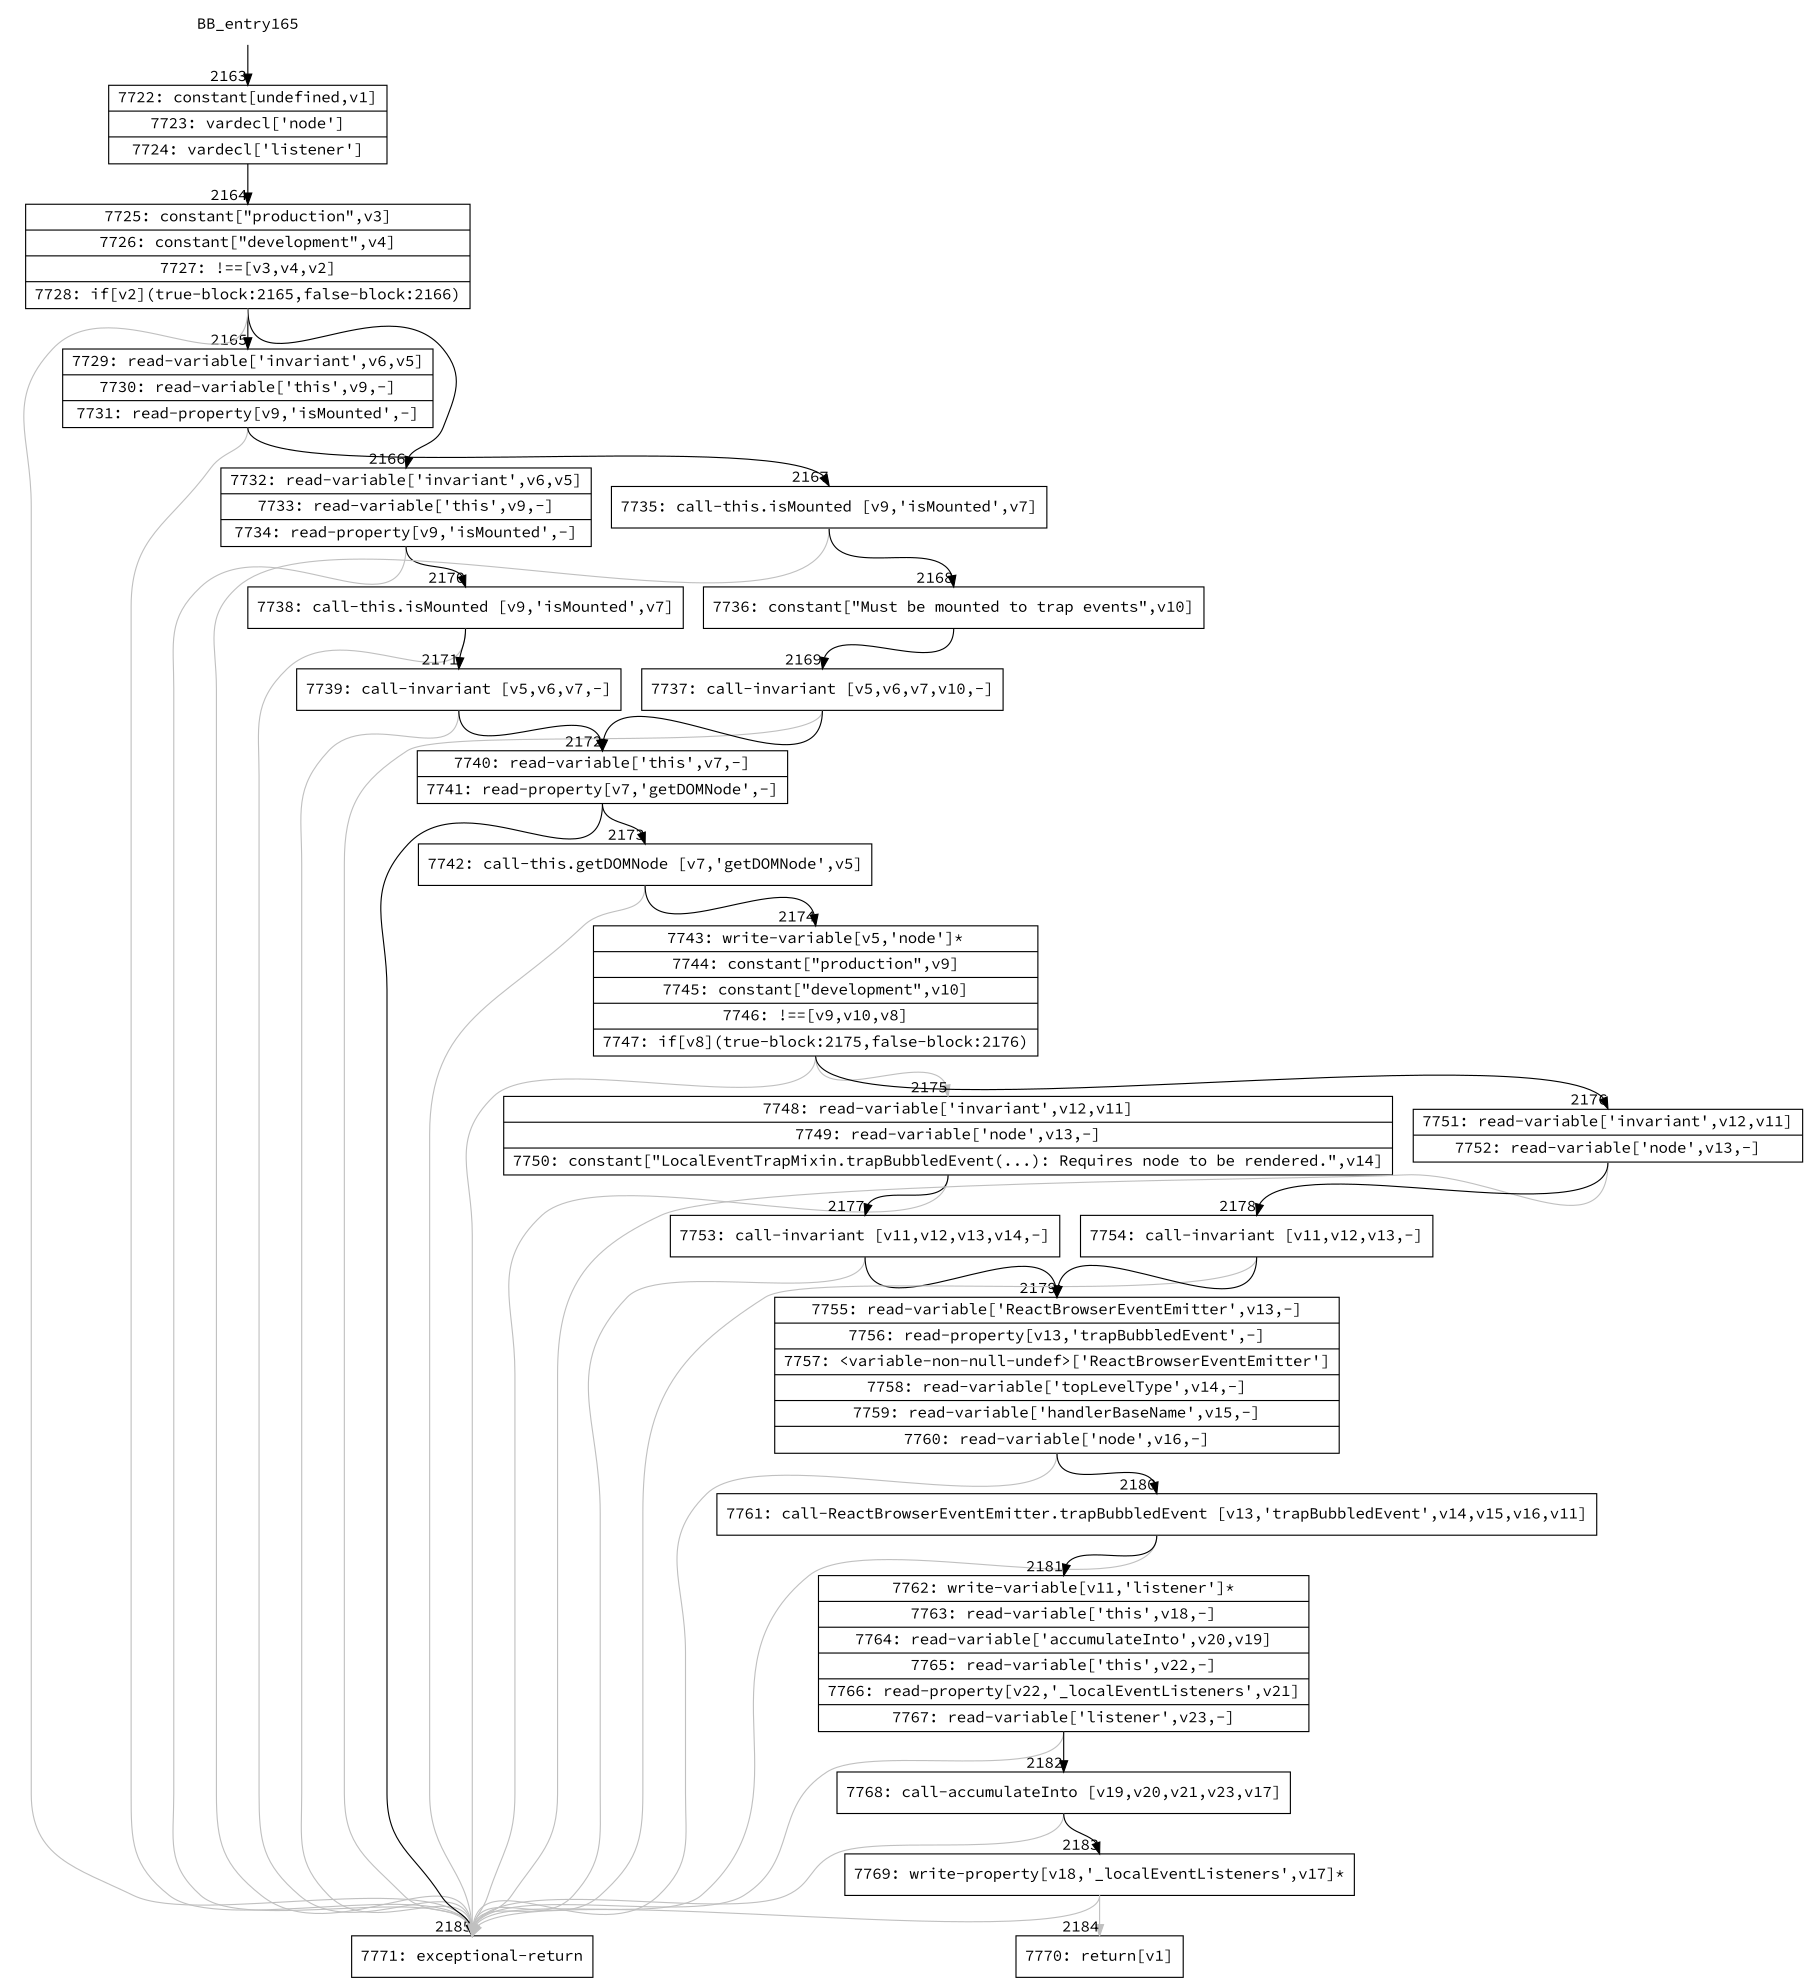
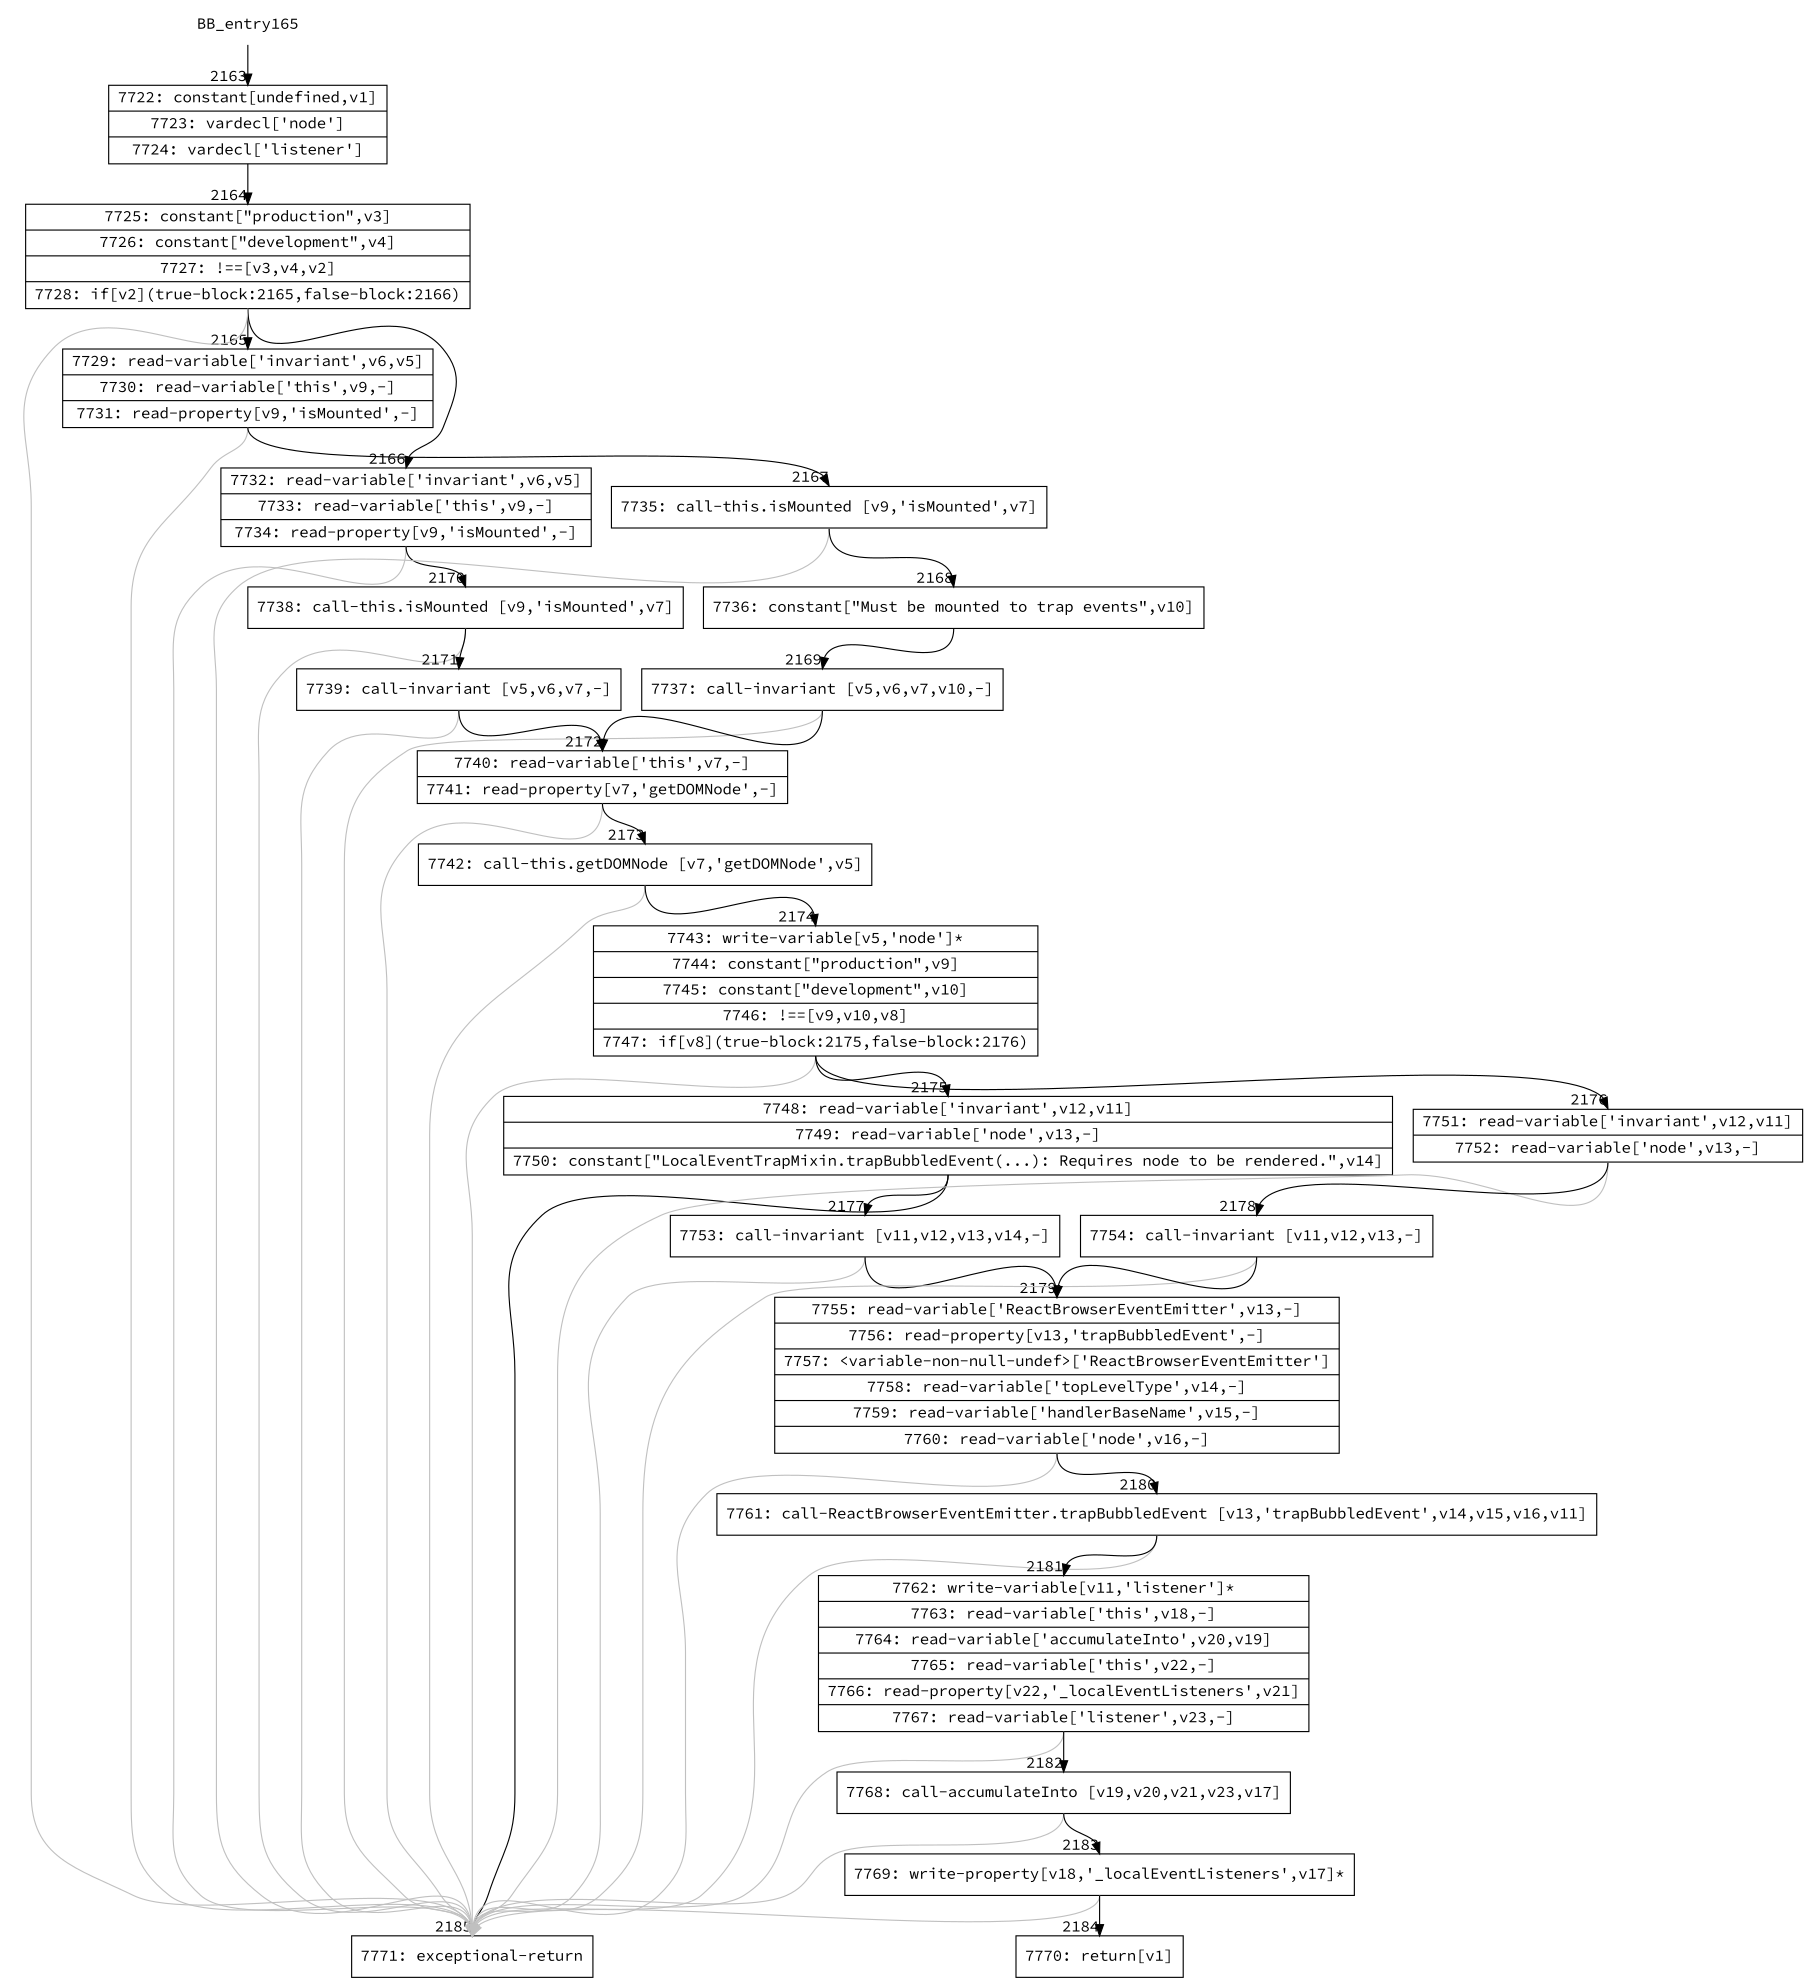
edge "7743: write-variable[v5,'node']*" -> "7748: read-variable['invariant',v12,v11]": color gray -> black
edge "7740: read-variable['this',v7,-]" -> "7771: exceptional-return": color black -> gray
edge "7748: read-variable['invariant',v12,v11]" -> "7771: exceptional-return": color gray -> black
edge "7769: write-property[v18,'_localEventListeners',v17]*" -> "7770: return[v1]": color gray -> black
